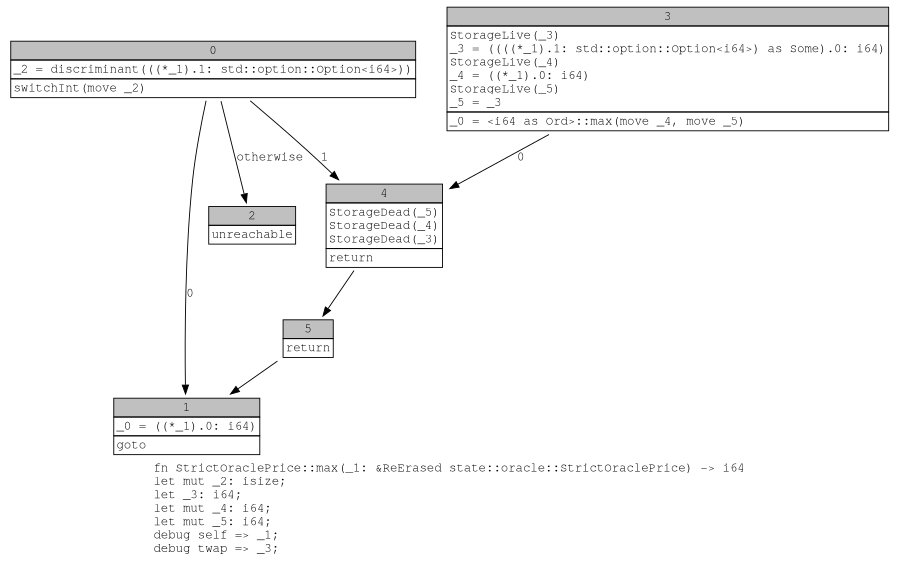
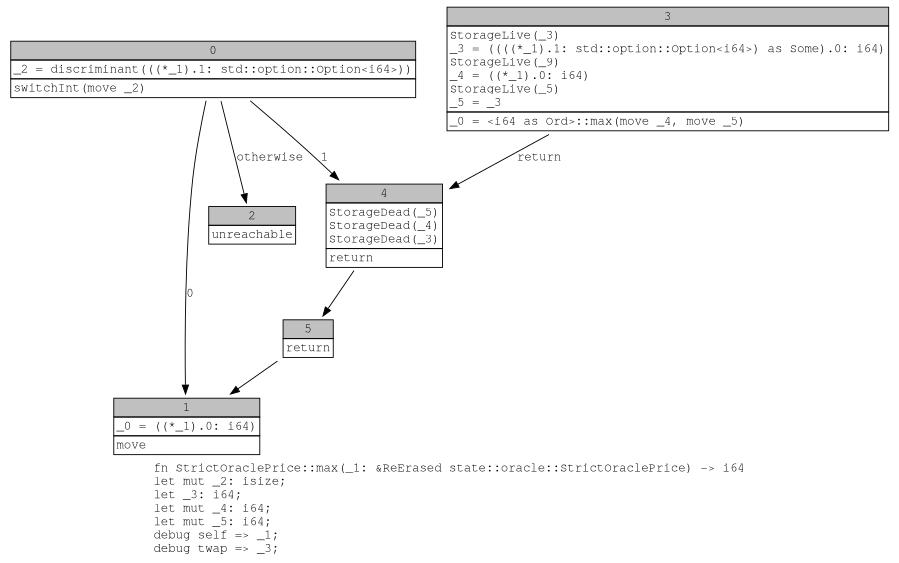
node "3": text "StorageLive(_4)" -> "StorageLive(_9)"
edge "3" -> "4": label "0" -> "return"
node "1": text "goto" -> "move"
